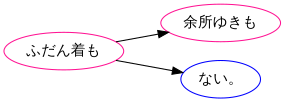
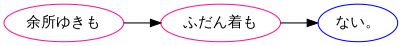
edge "ふだん着も" -> "余所ゆきも": reversed
